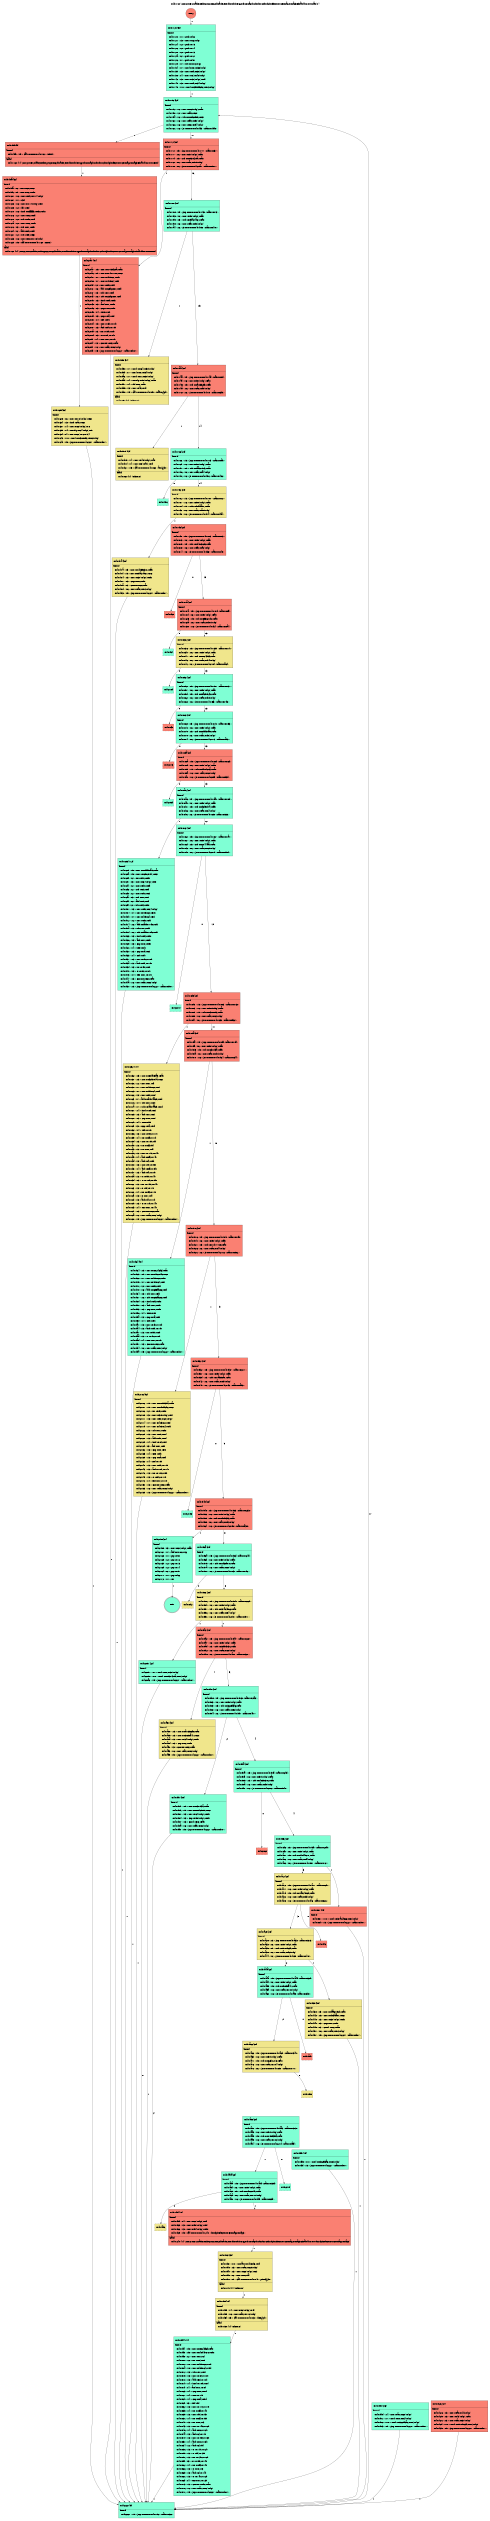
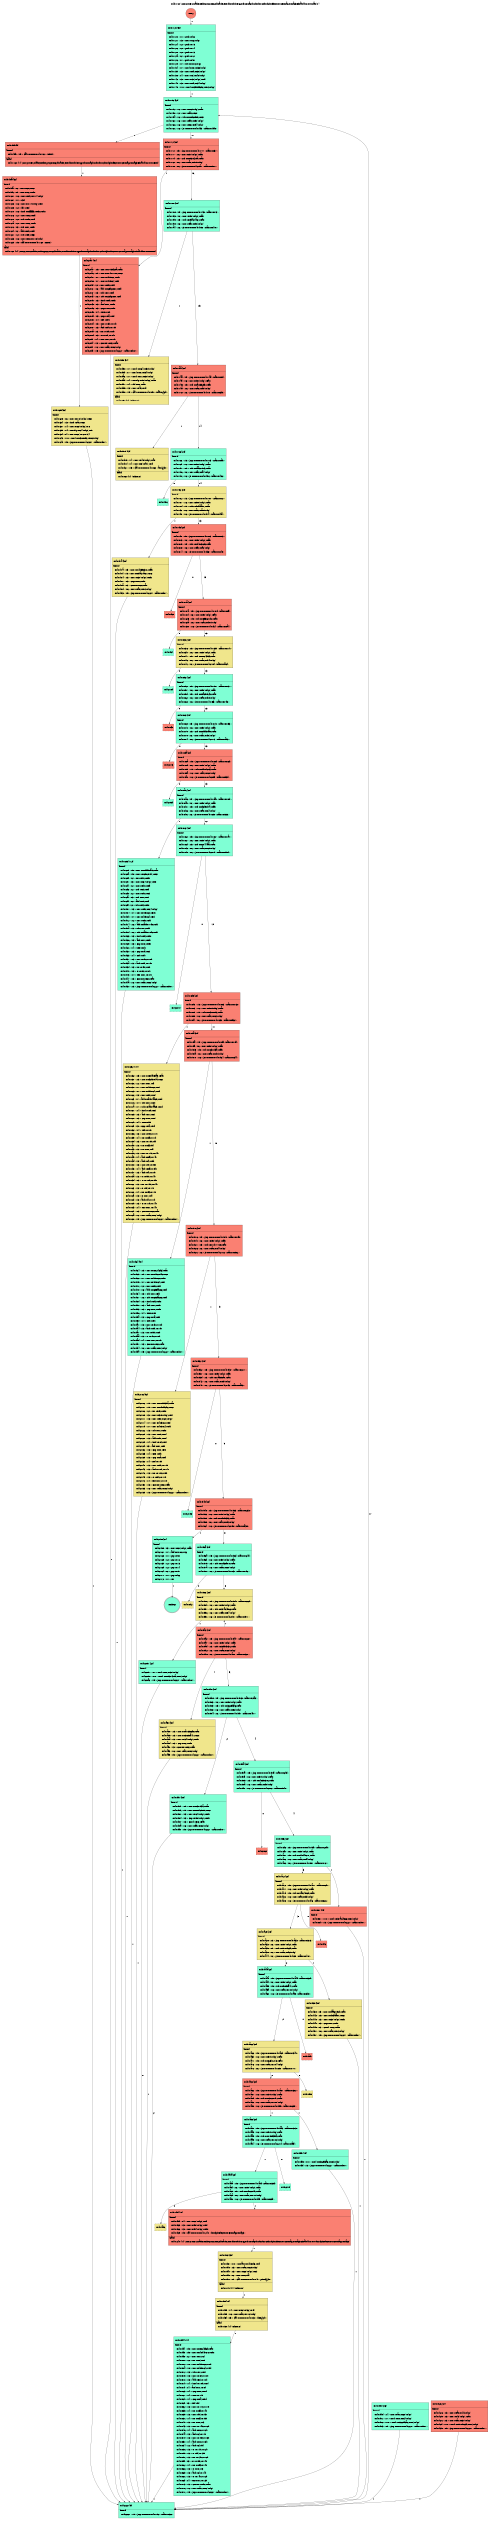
edge "0x4017e2 [28]" -> "0x4017fe [28]": added, label "13"
node "Exit": label "Exit" -> "Desktop"
edge "0x401986 [28]" -> "0x4019a2 [28]": reversed
node "0x401a82 [28]": added
